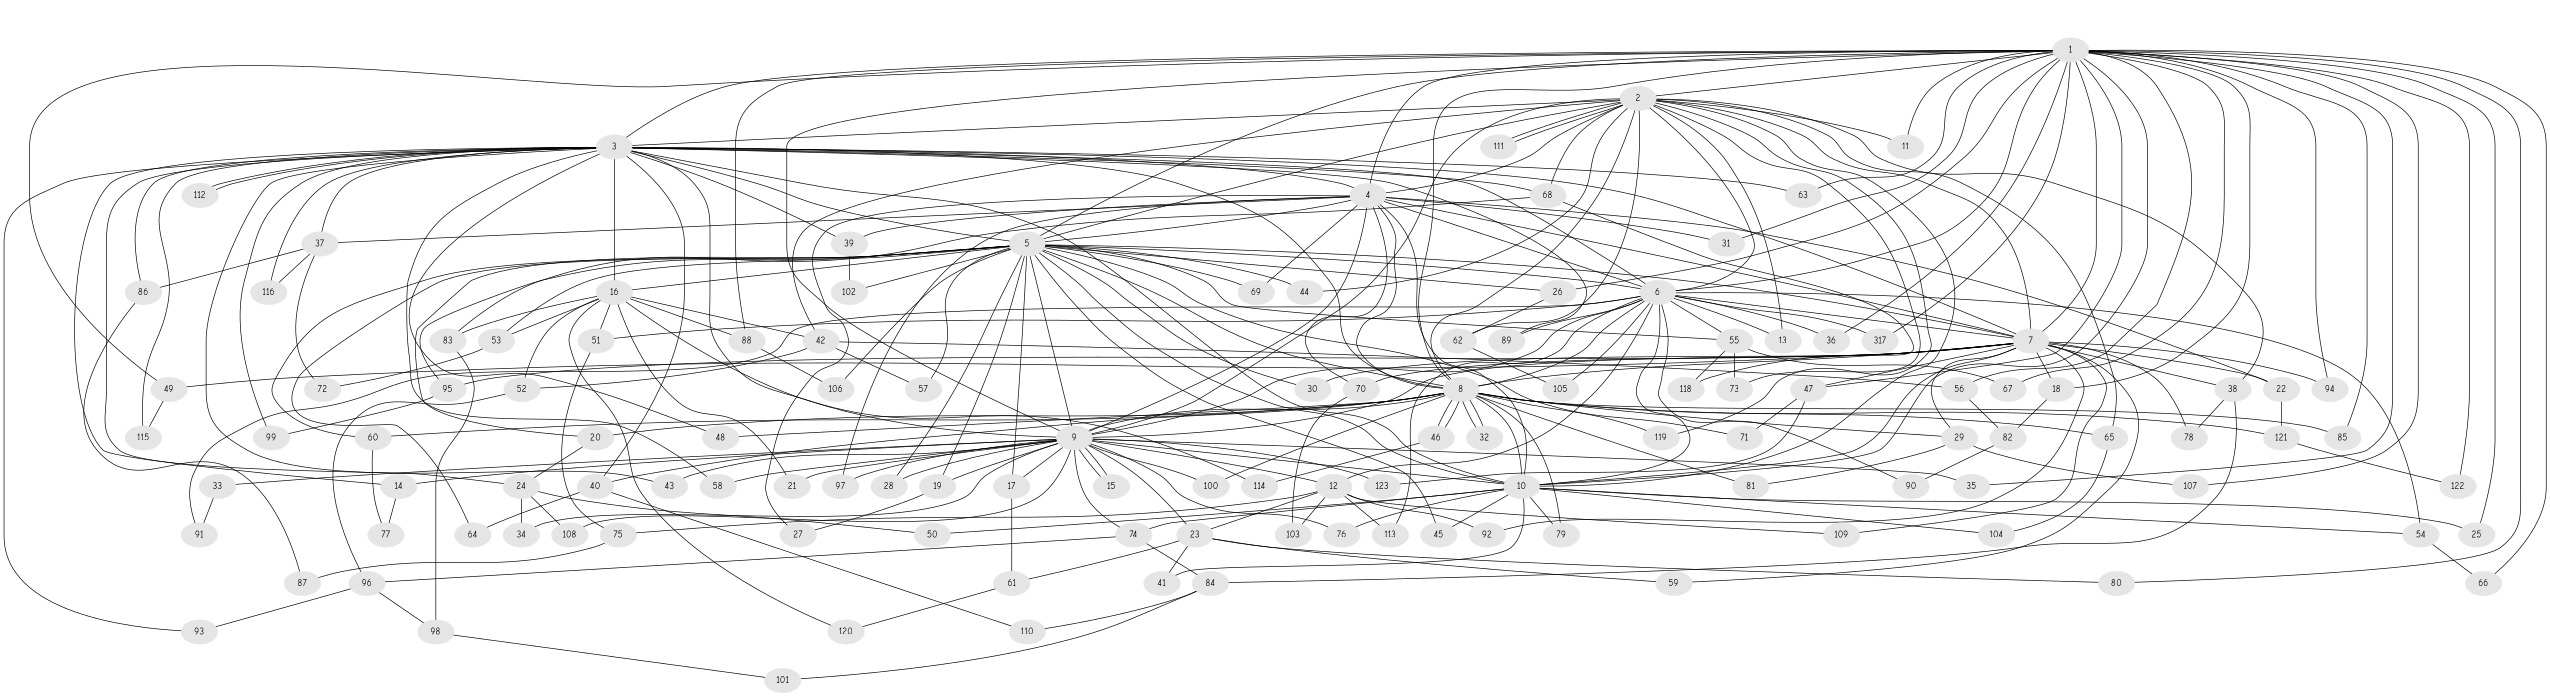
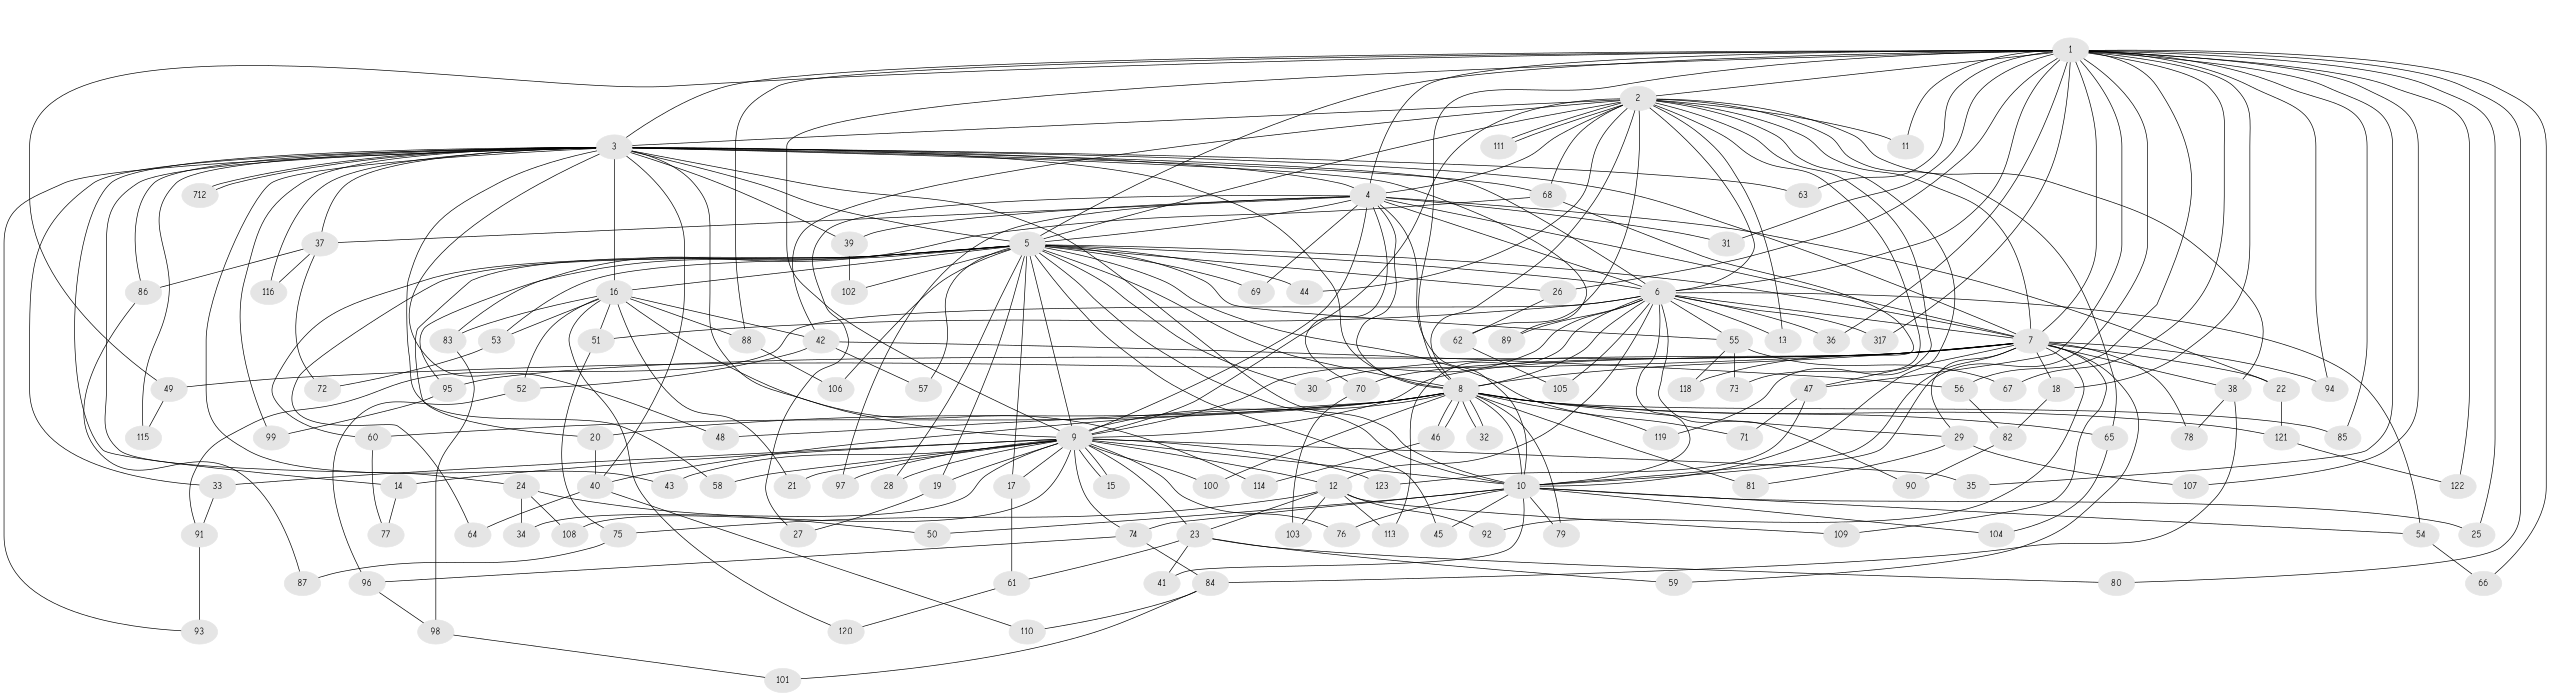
edge "3" -- "33": added
node "112": label "112" -> "712"
edge "20" -- "24": now "20" -- "40"
edge "96" -- "93": now "91" -- "93"
